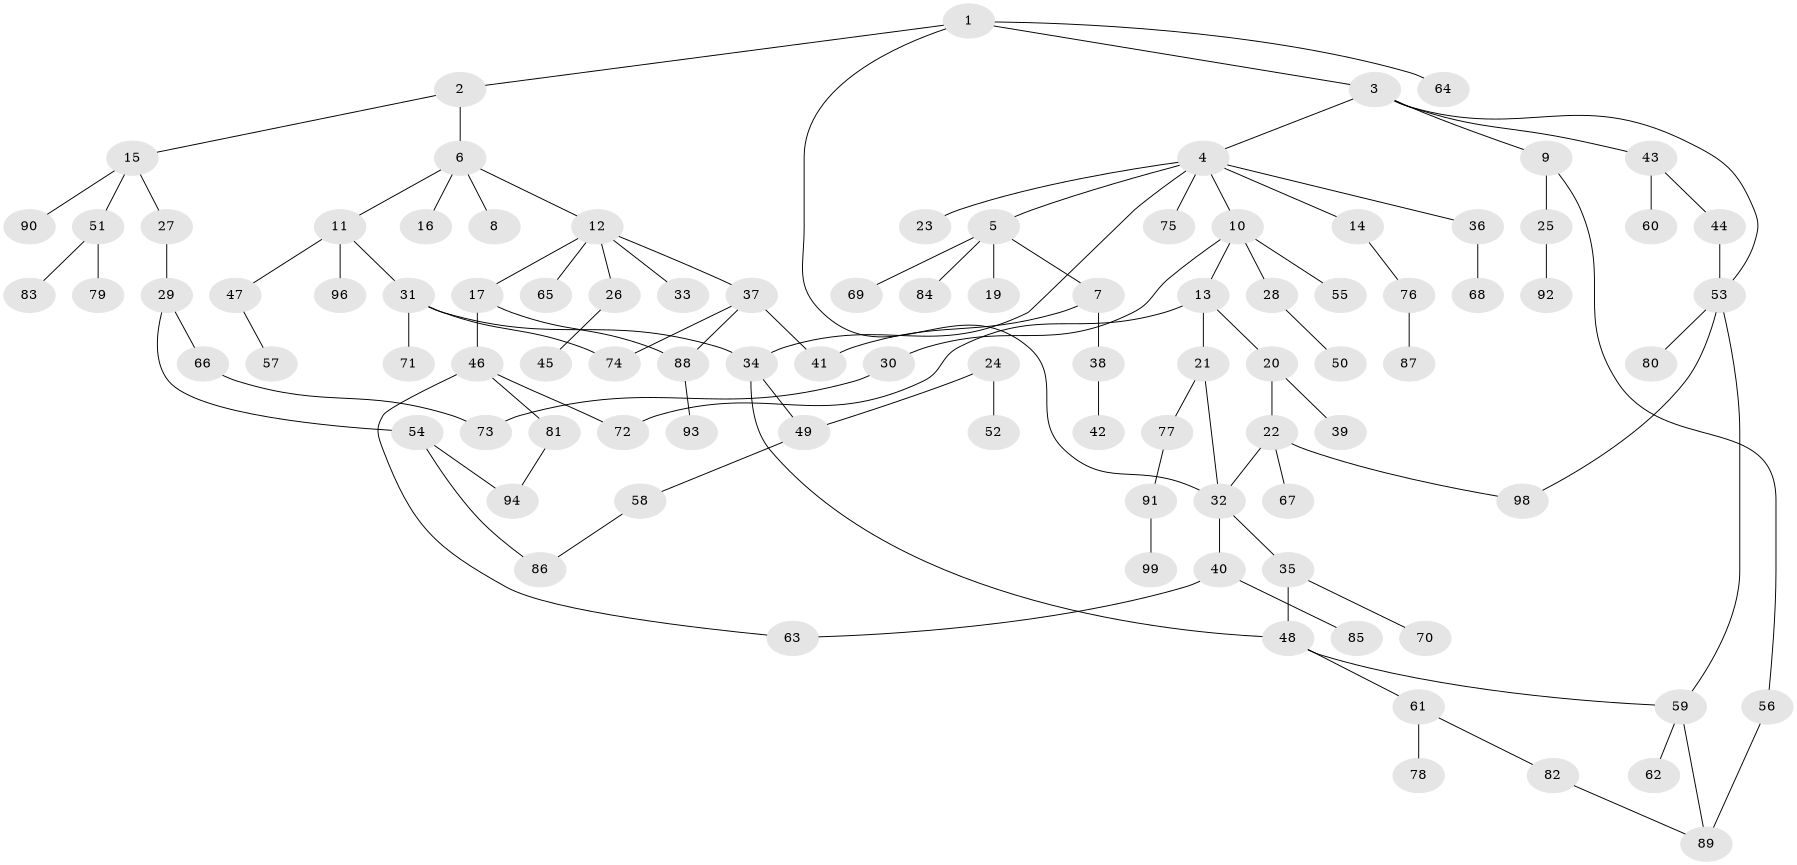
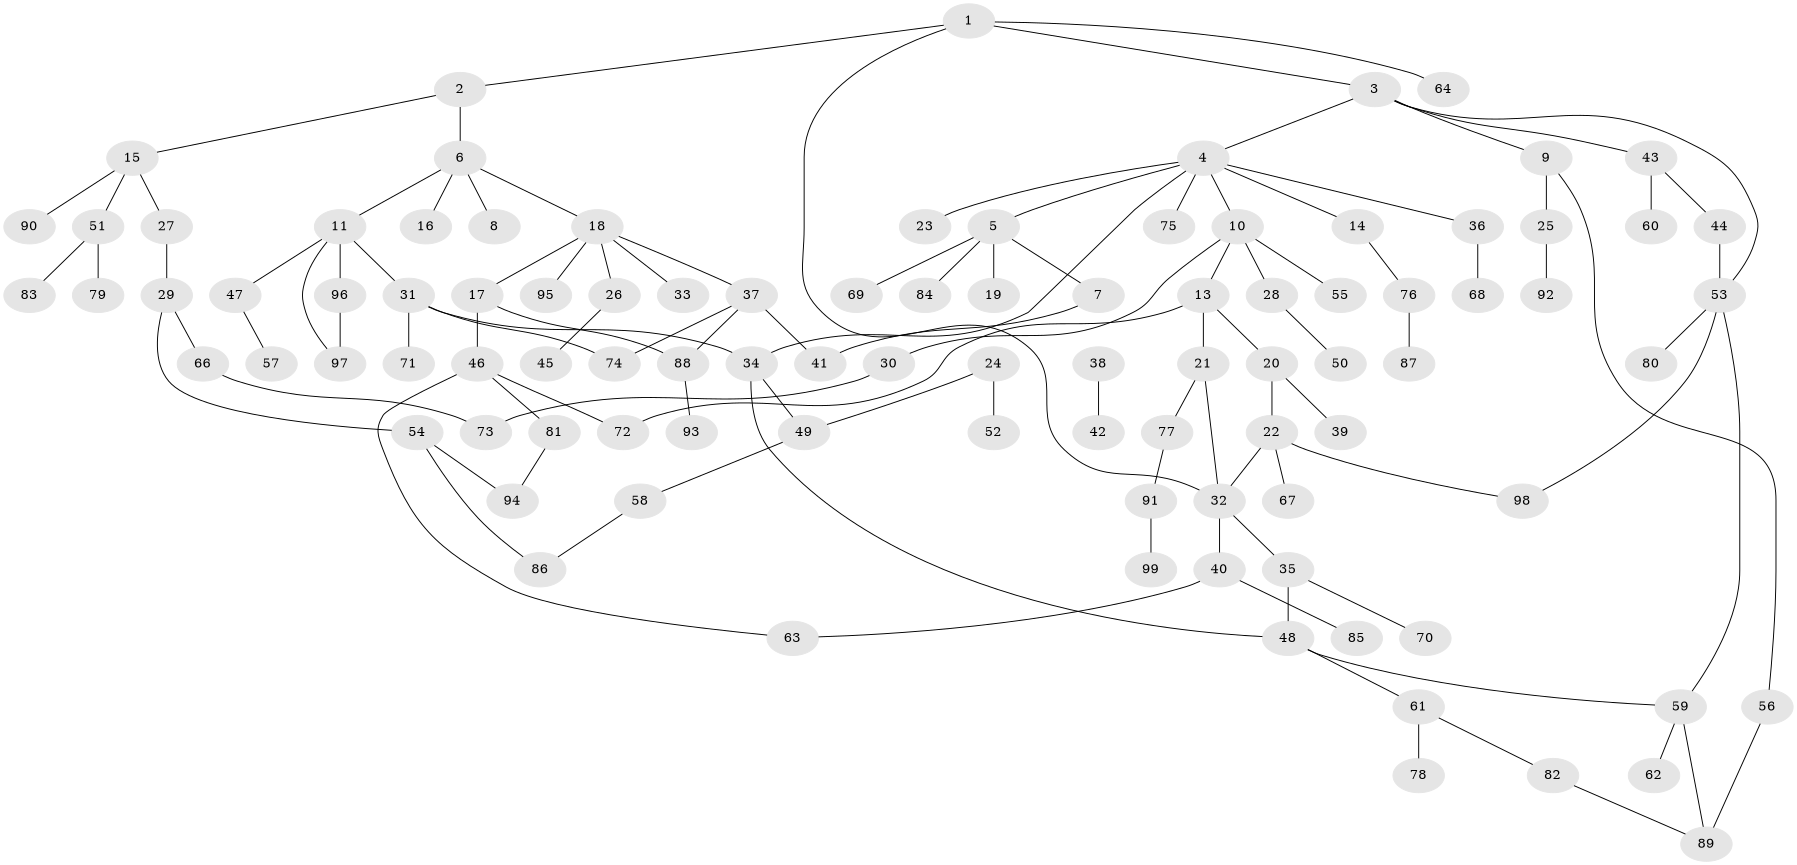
node "12": label "12" -> "18"
node "65": label "65" -> "95"
edge "7" -- "38": removed
node "97": added
